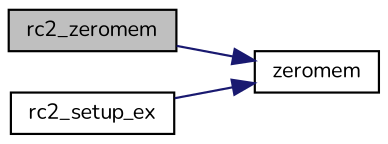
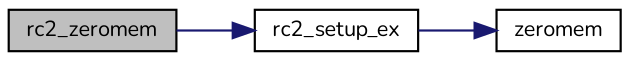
edge "rc2_zeromem" -> "zeromem": now "rc2_zeromem" -> "rc2_setup_ex"
